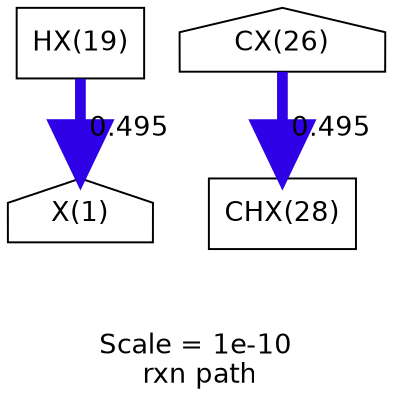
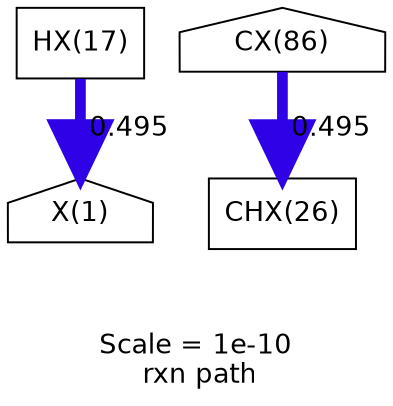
node "HX(19)": label "HX(19)" -> "HX(17)"
node "CX(26)": label "CX(26)" -> "CX(86)"
node "CHX(28)": label "CHX(28)" -> "CHX(26)"
